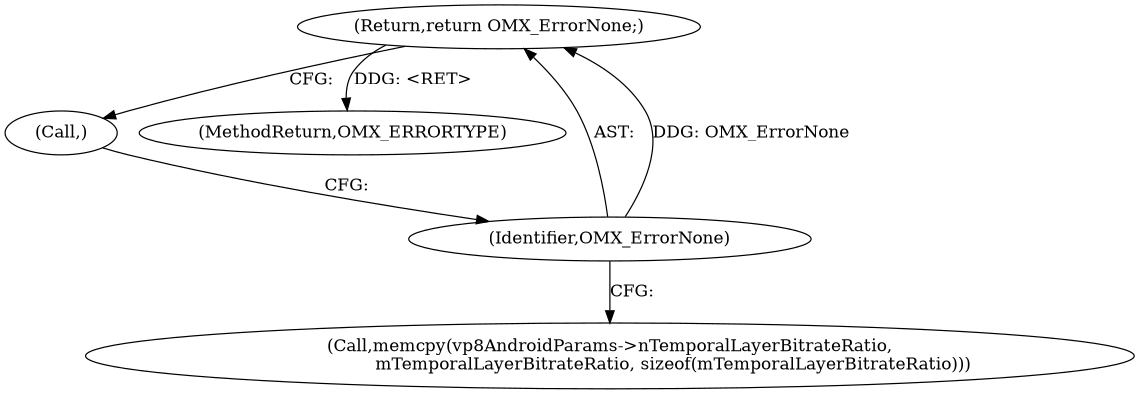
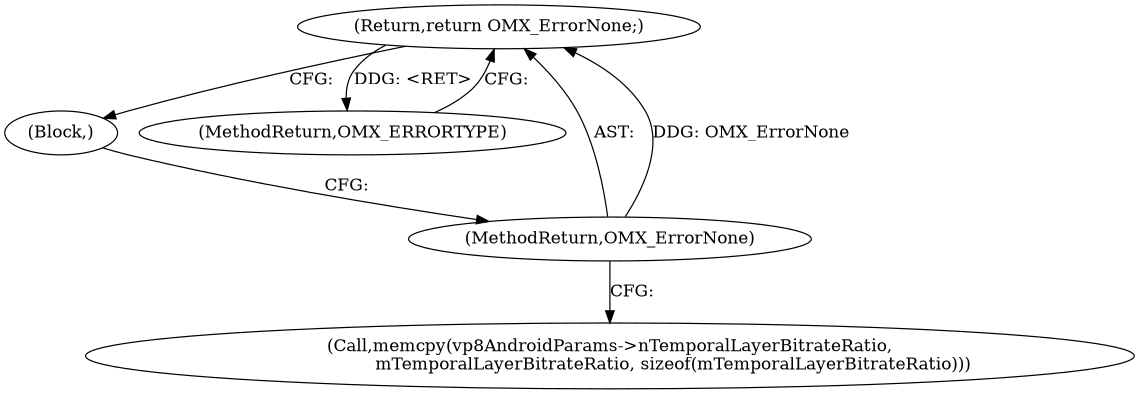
edge "(MethodReturn,OMX_ERRORTYPE)" -> "(Return,return OMX_ErrorNone;)": added, label "CFG:"
node "(Call,)": label "(Call,)" -> "(Block,)"
node "(Identifier,OMX_ErrorNone)": label "(Identifier,OMX_ErrorNone)" -> "(MethodReturn,OMX_ErrorNone)"
